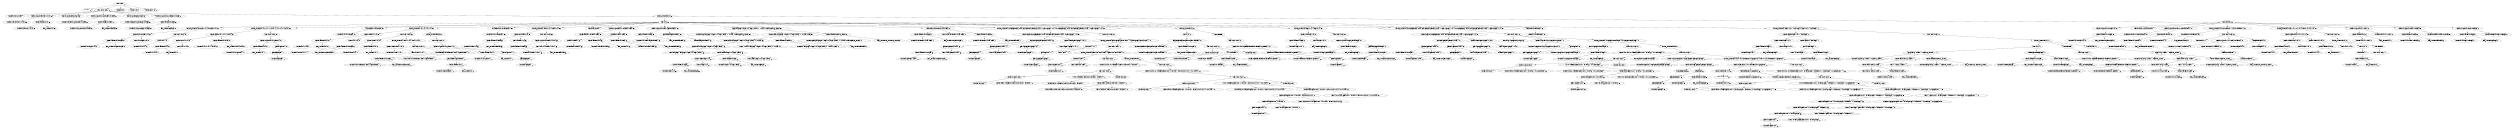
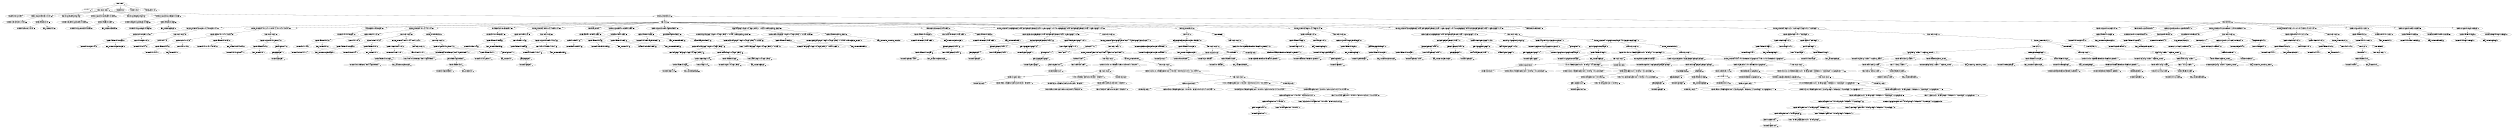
node "(IDENTIFIER,this,this.addReferences())": removed
